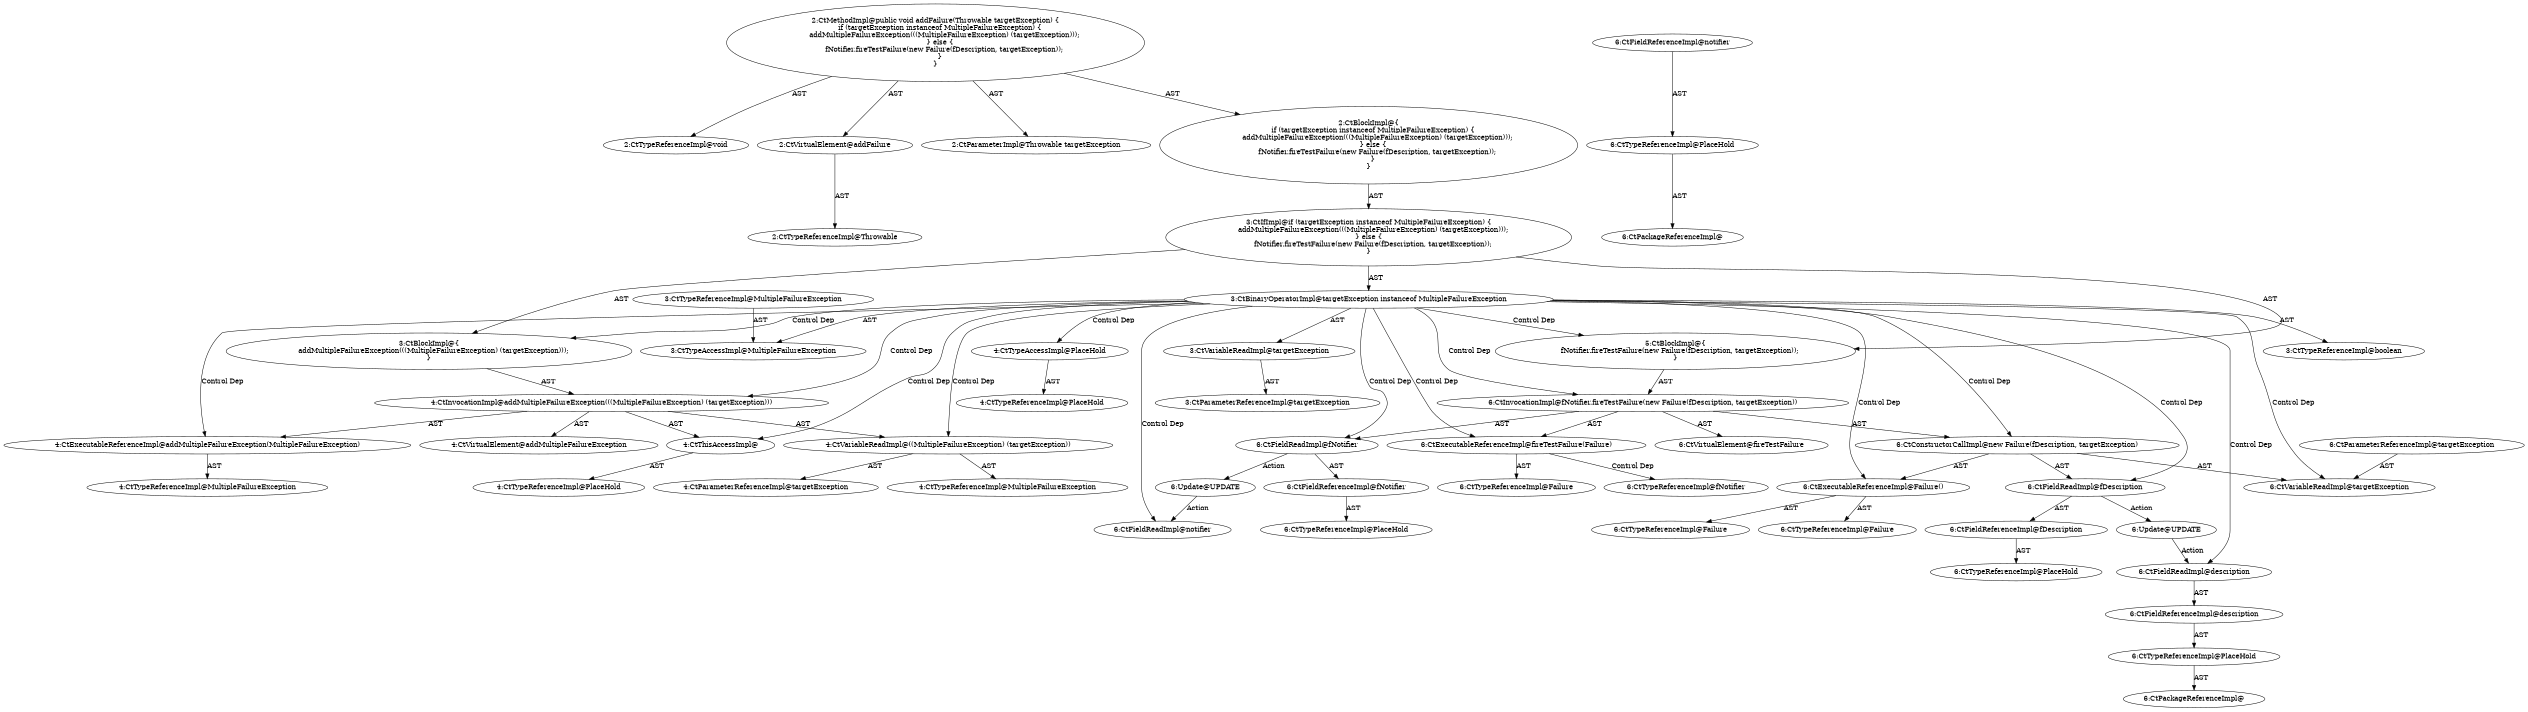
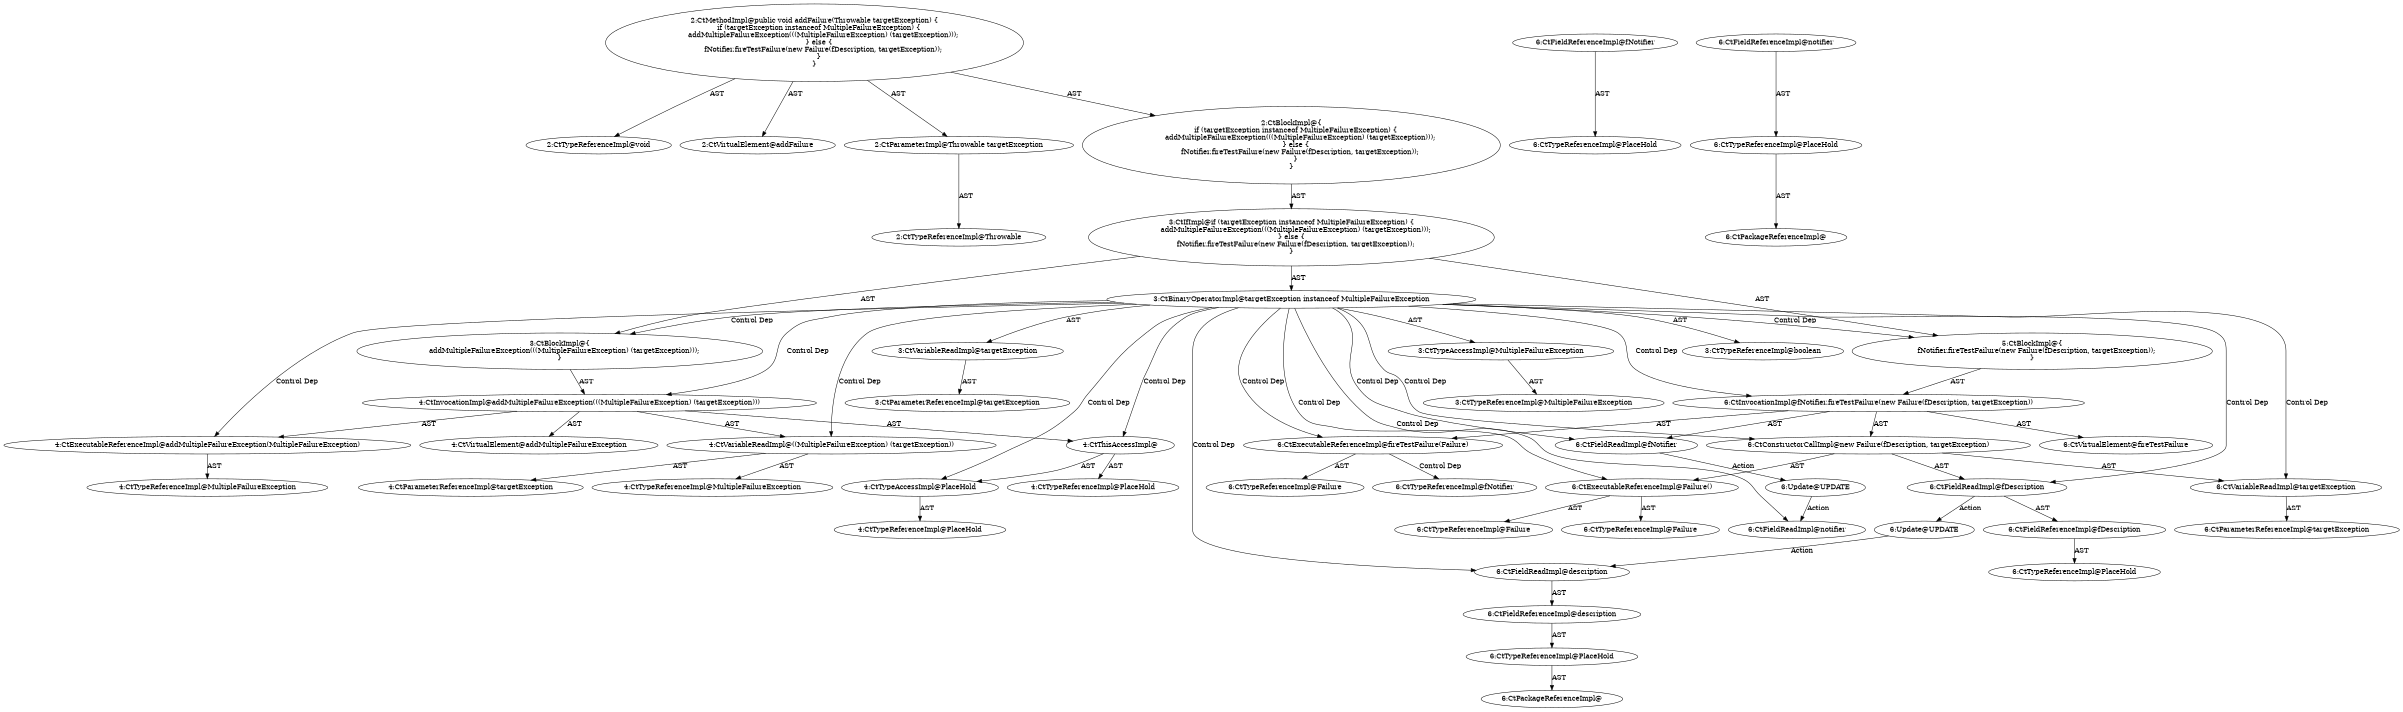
edge "2:CtVirtualElement@addFailure" -> "2:CtTypeReferenceImpl@Throwable": now "2:CtParameterImpl@Throwable targetException" -> "2:CtTypeReferenceImpl@Throwable"
edge "3:CtTypeReferenceImpl@MultipleFailureException" -> "3:CtTypeAccessImpl@MultipleFailureException": reversed
edge "6:CtFieldReadImpl@fNotifier" -> "6:CtFieldReferenceImpl@fNotifier": removed, label "AST"
edge "6:CtParameterReferenceImpl@targetException" -> "6:CtVariableReadImpl@targetException": reversed
edge "4:CtThisAccessImpl@" -> "4:CtTypeAccessImpl@PlaceHold": added, label "AST"
